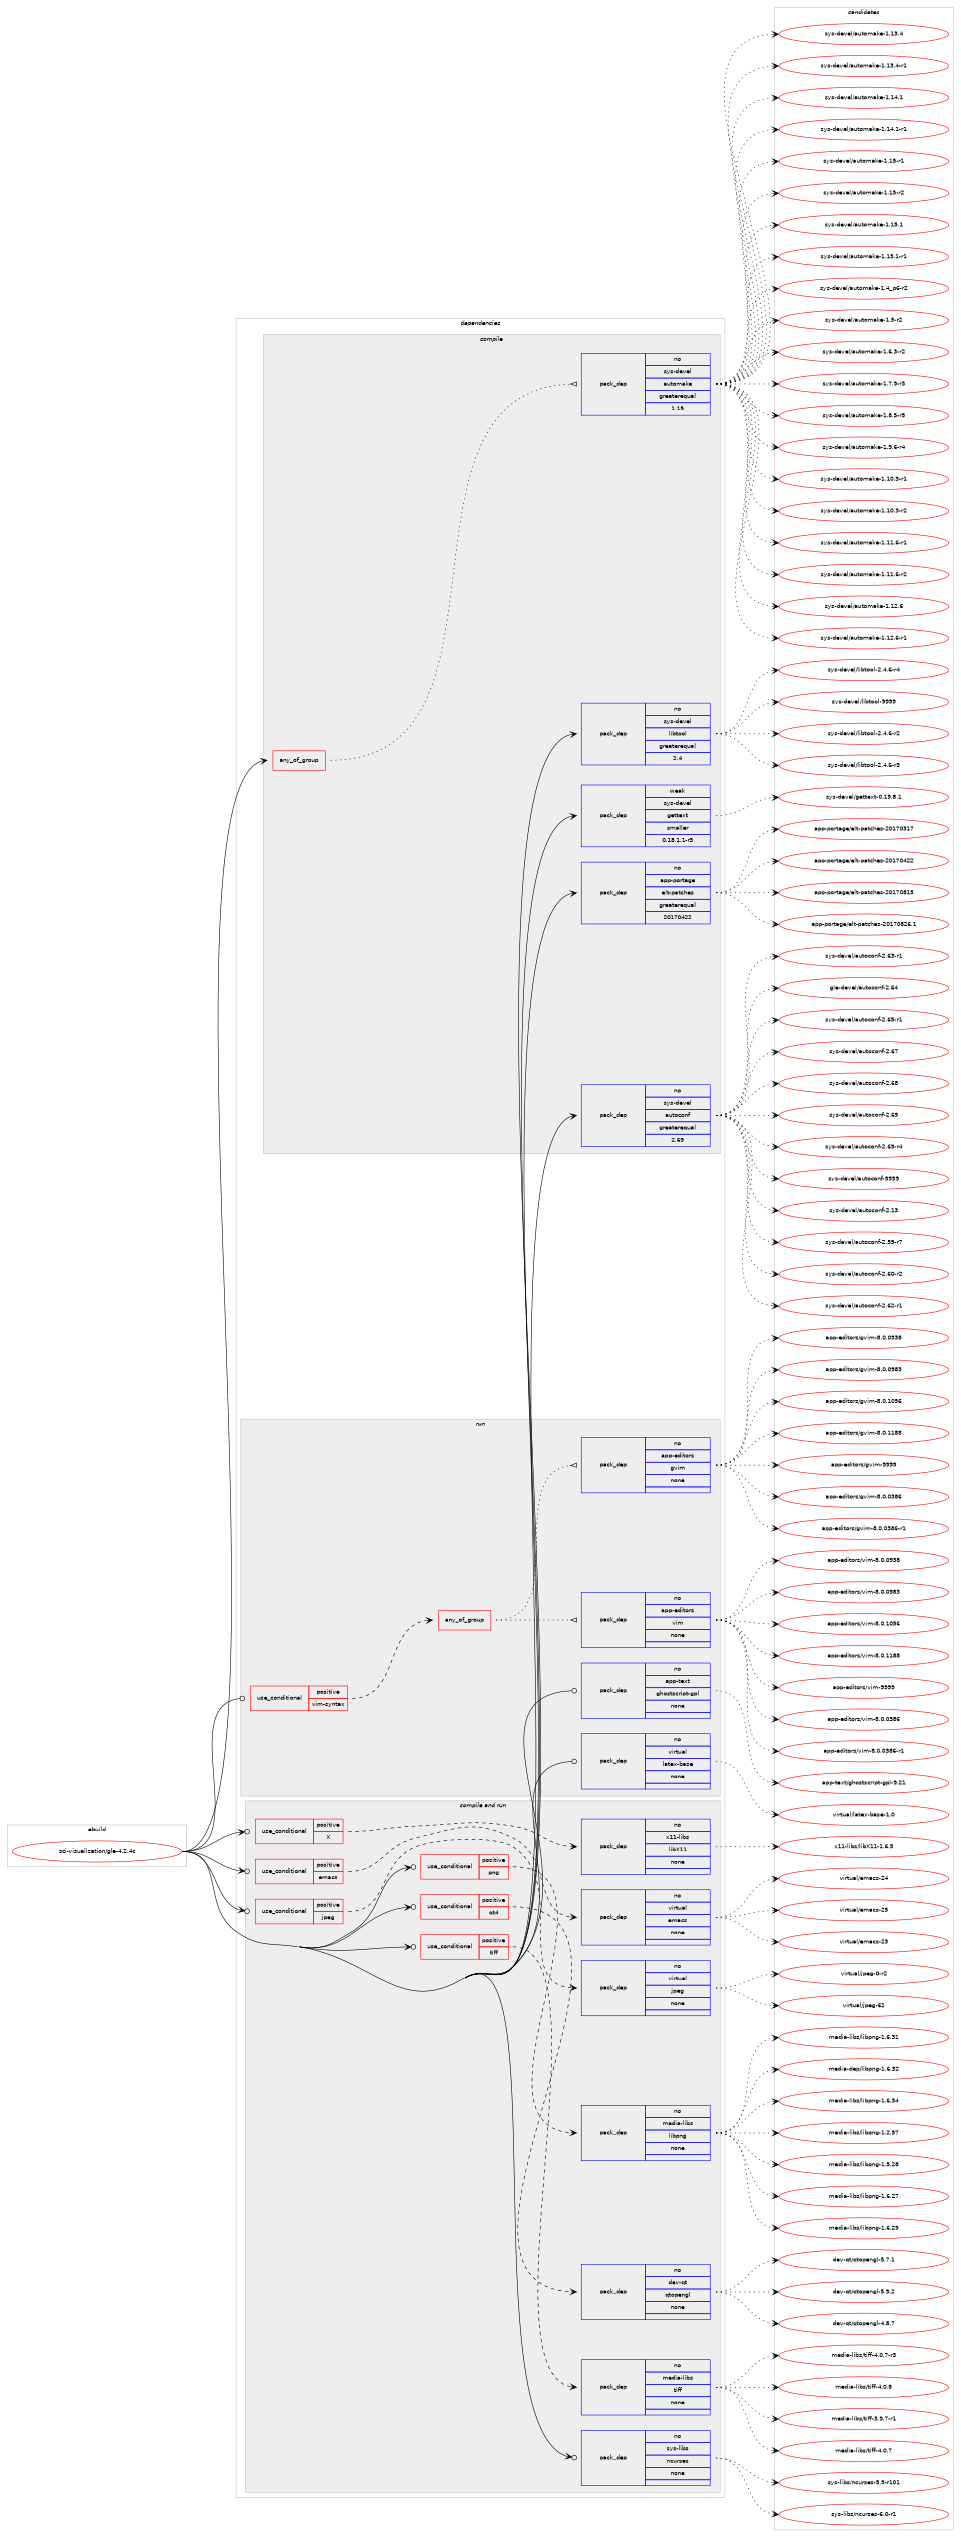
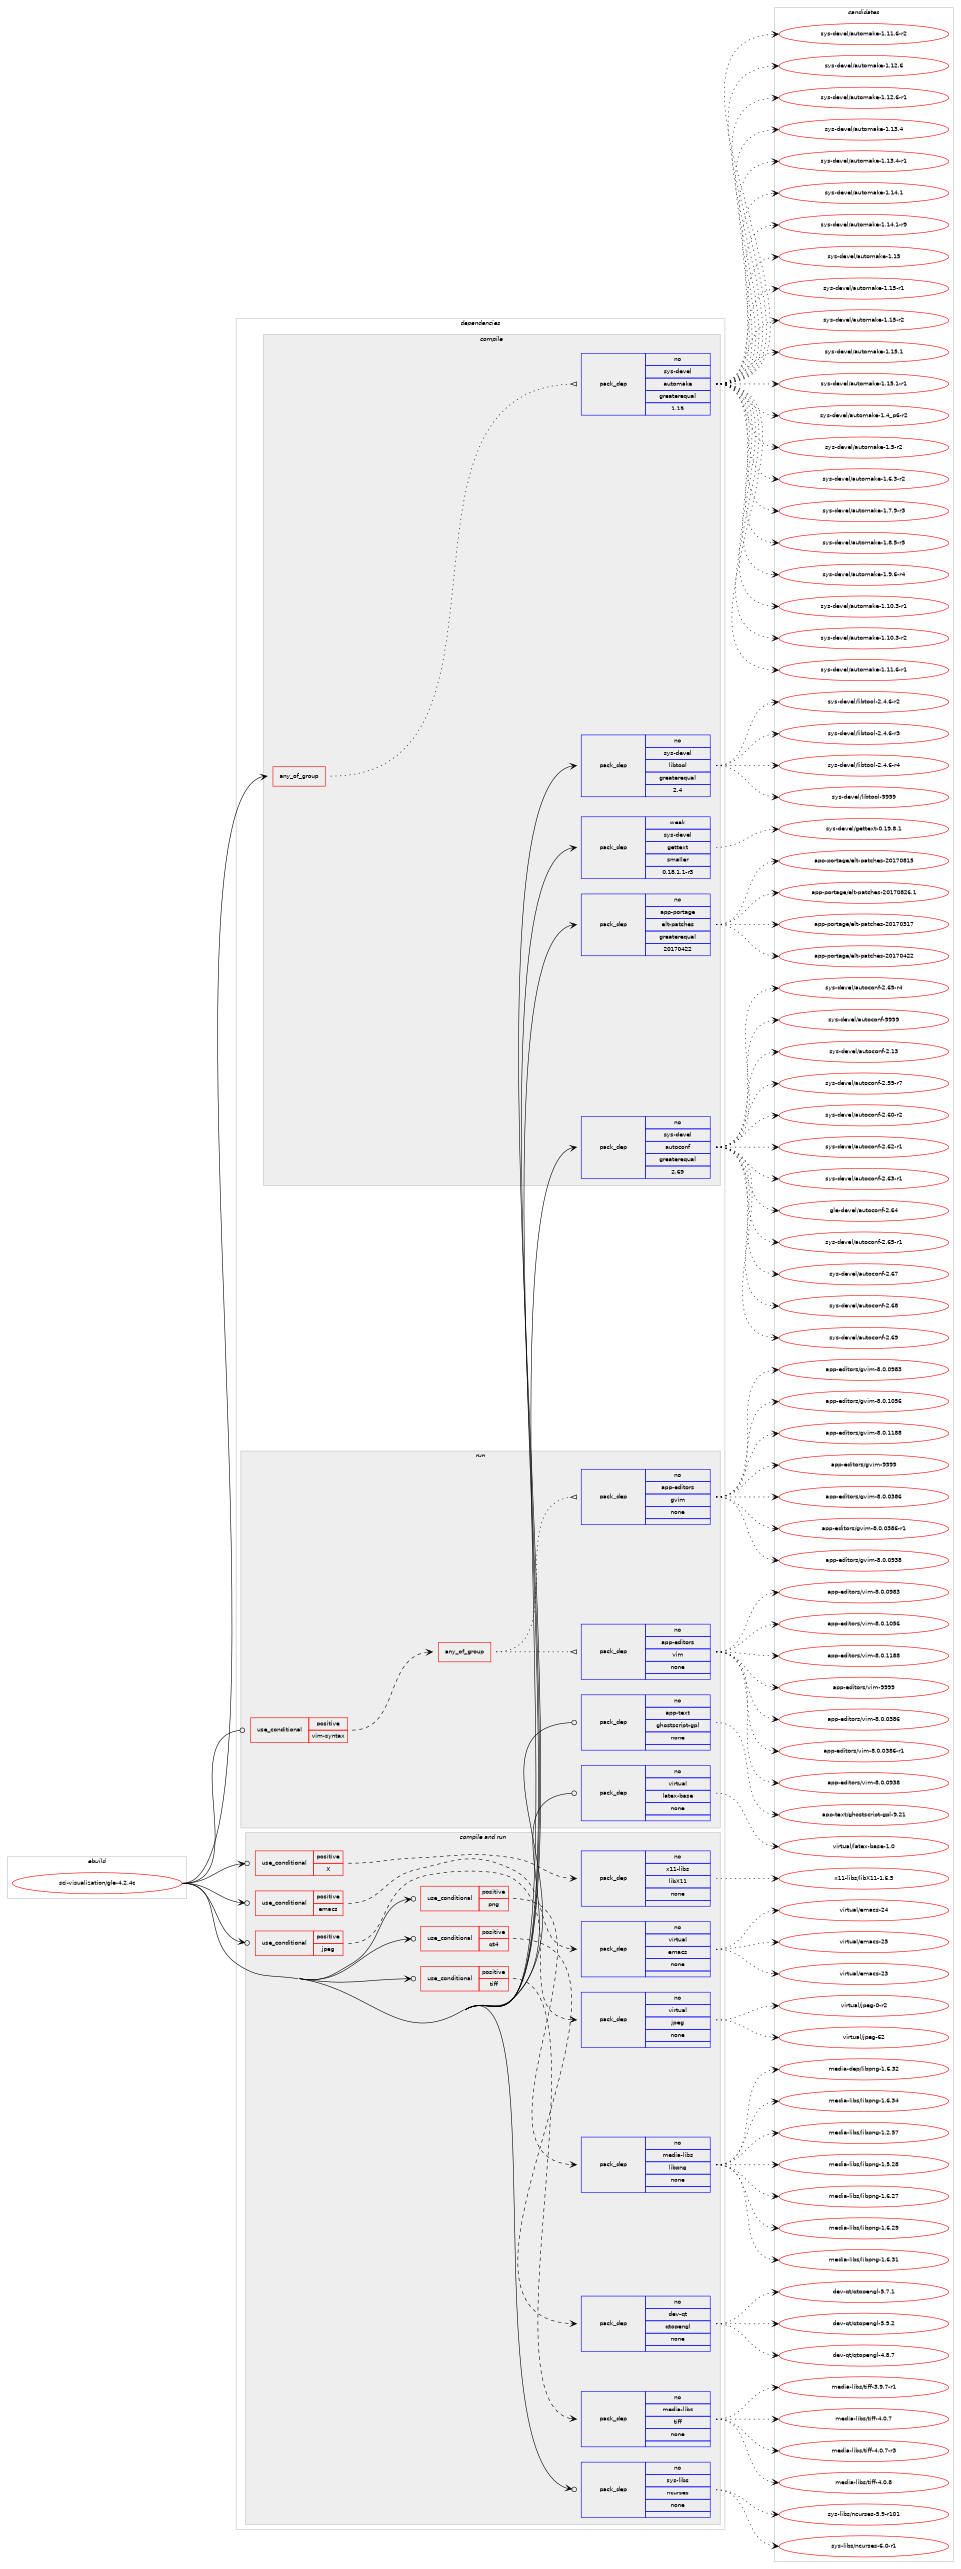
node "sys-devel/automake-1.14.1-r1": label "sys-devel/automake-1.14.1-r1" -> "sys-devel/automake-1.14.1-r9"
node "sys-devel/automake-1.15": added
